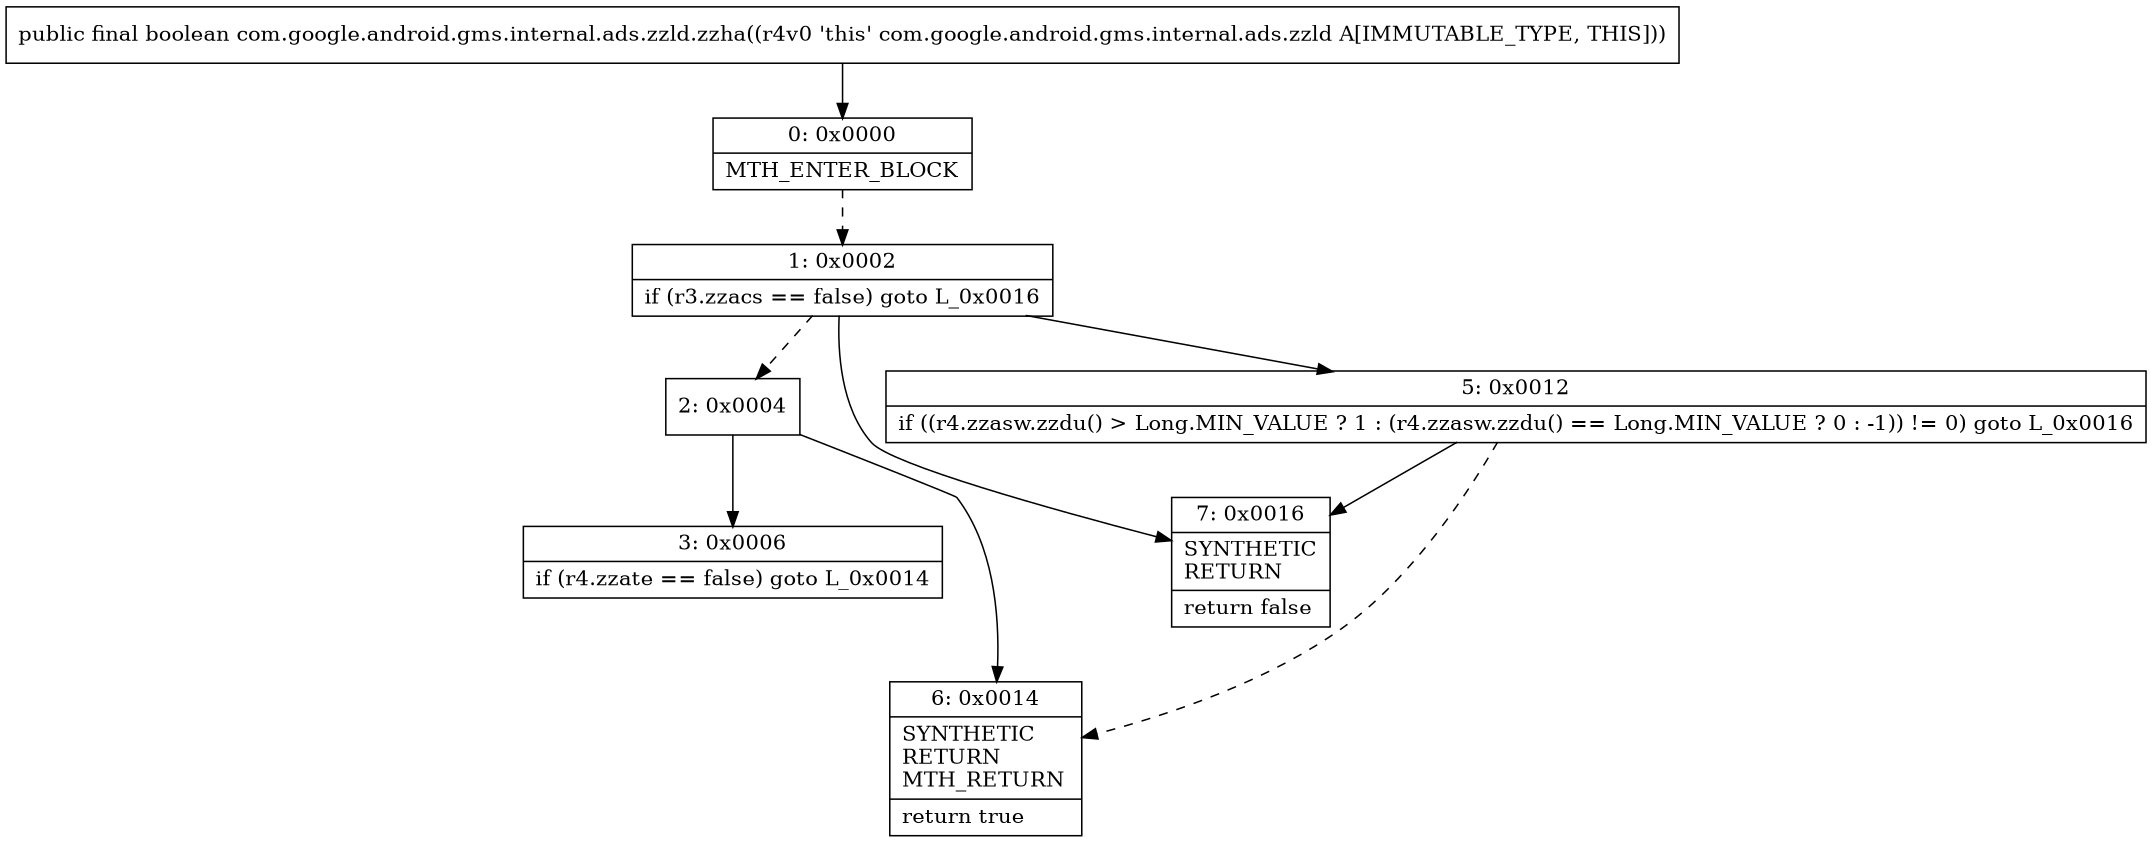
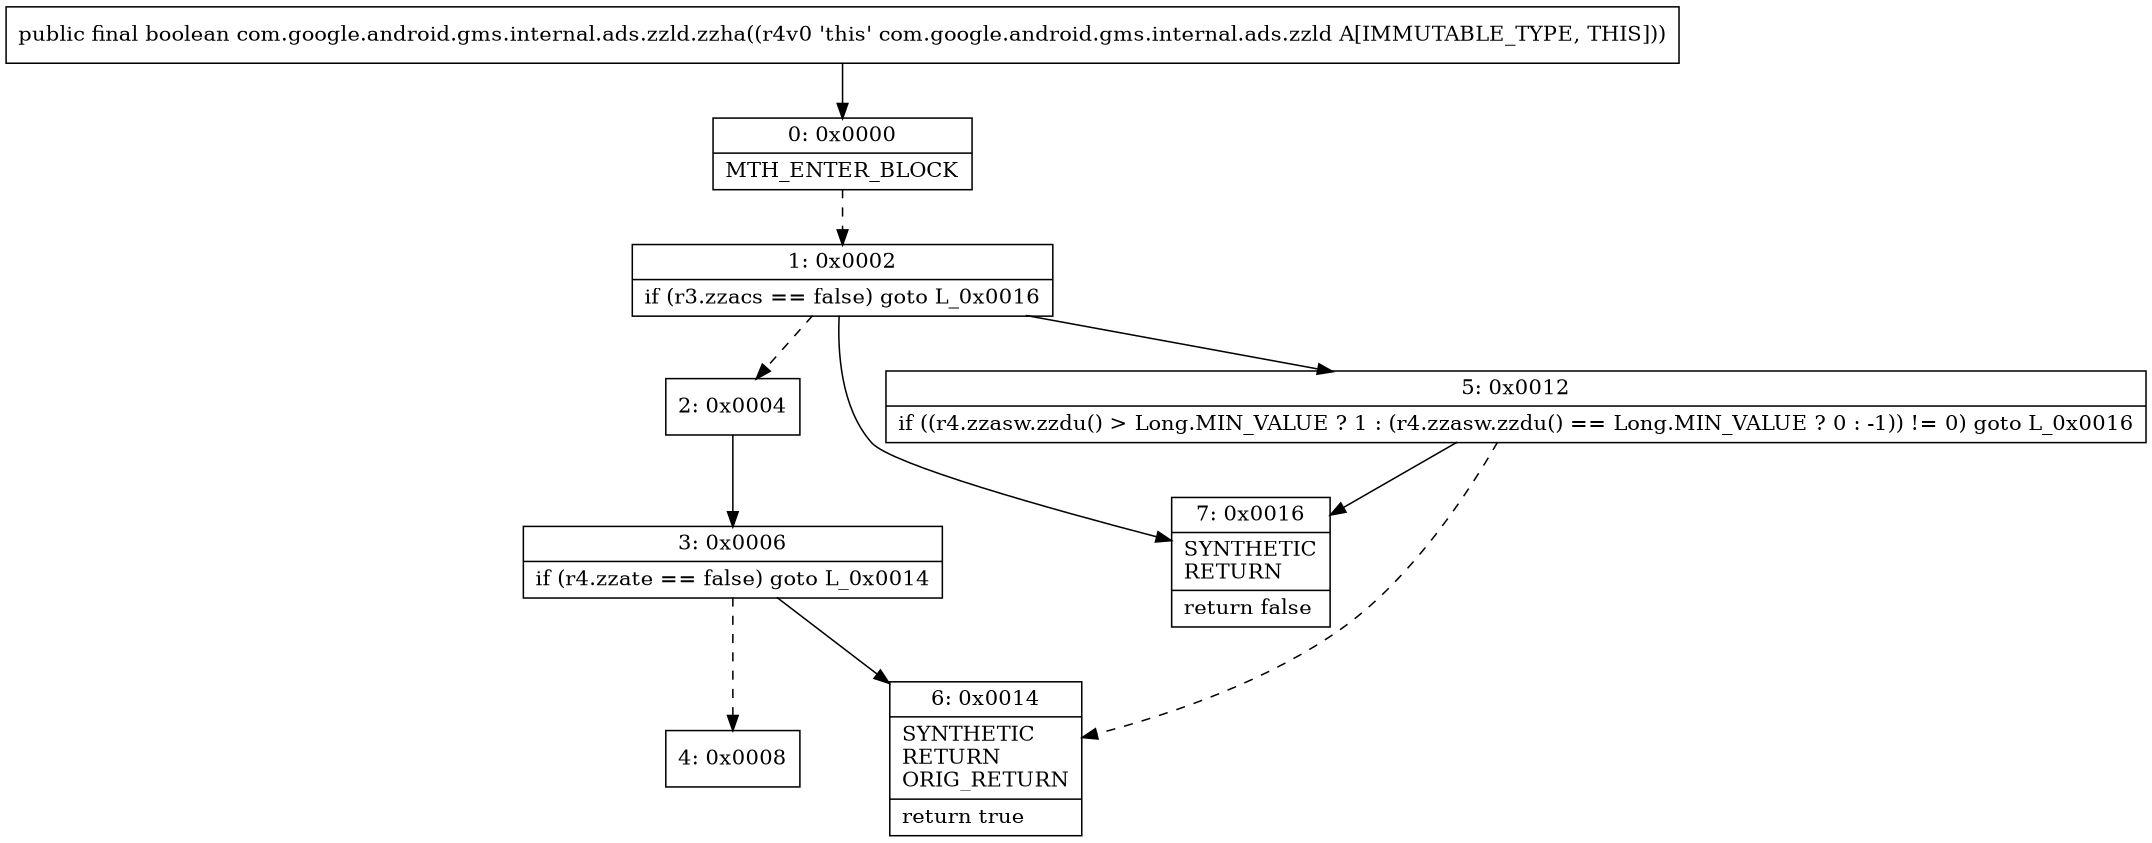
edge "2: 0x0004" -> "6: 0x0014": now "3: 0x0006" -> "6: 0x0014"
node "4: 0x0008": added
node "6: 0x0014": text "MTH_RETURN" -> "ORIG_RETURN"
